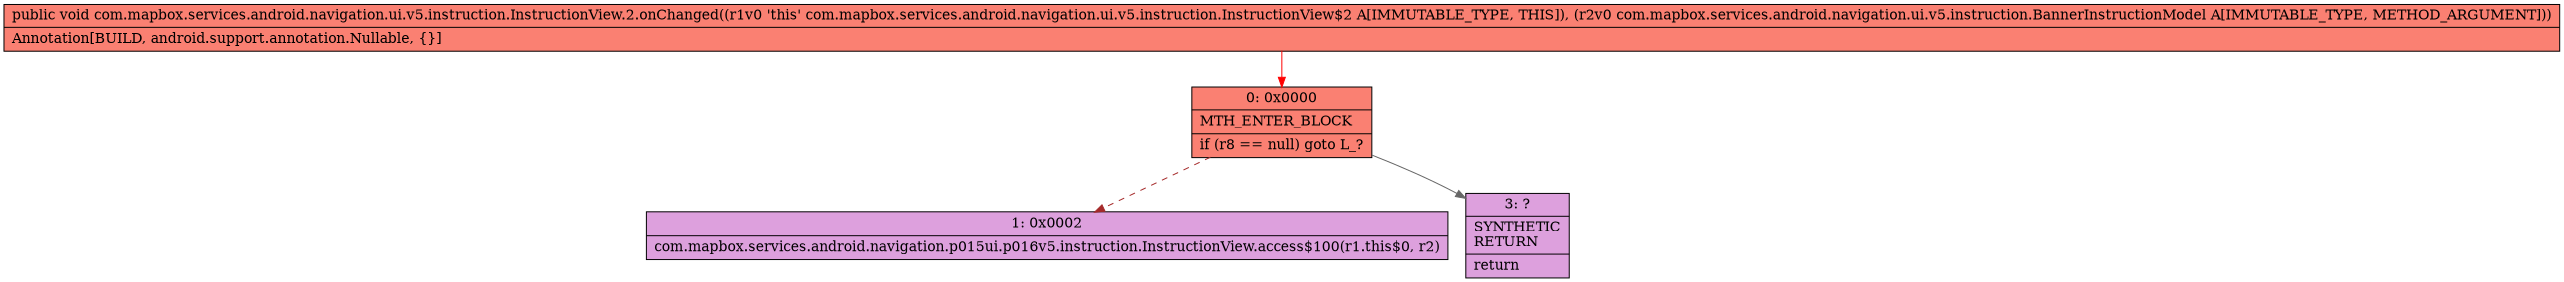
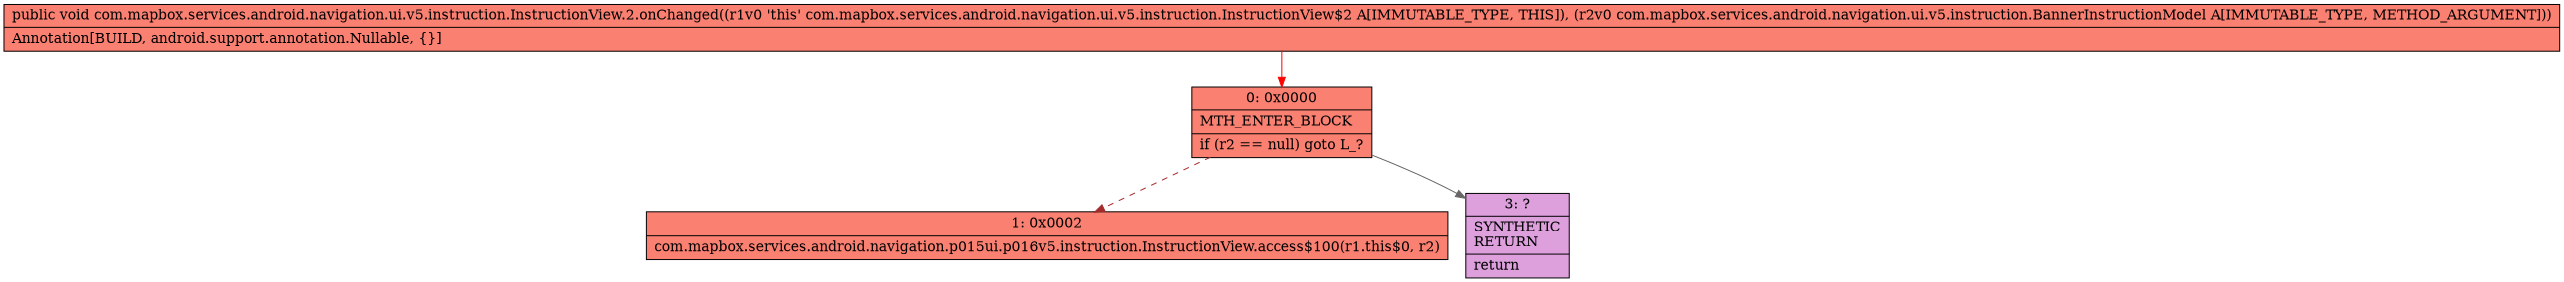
node "0: 0x0000": text "if (r8 == null) goto L_?" -> "if (r2 == null) goto L_?"
node "1: 0x0002": fillcolor plum -> salmon
